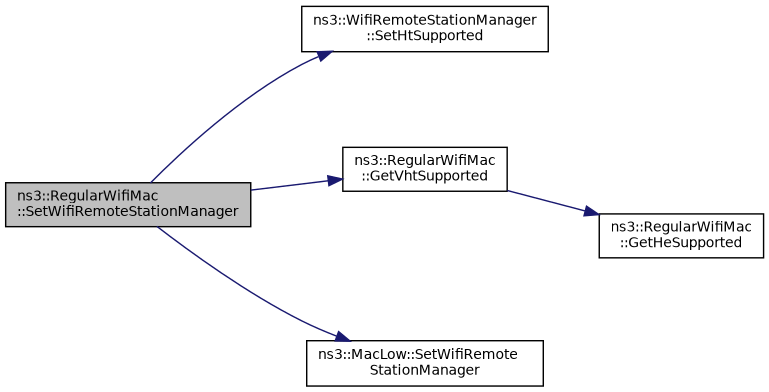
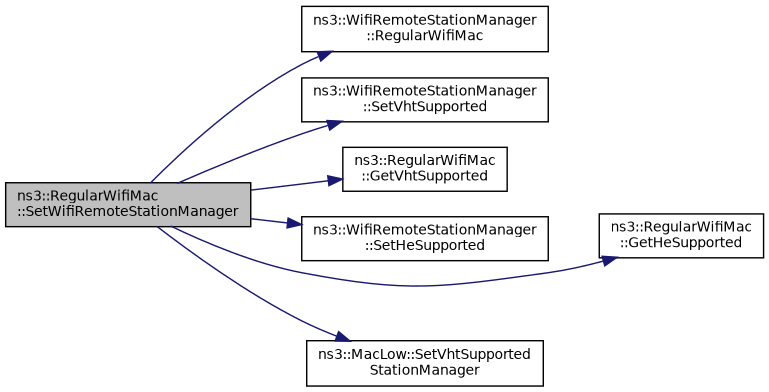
node "ns3::WifiRemoteStationManager ::SetHtSupported": label "ns3::WifiRemoteStationManager ::SetHtSupported" -> "ns3::WifiRemoteStationManager ::RegularWifiMac"
node "ns3::WifiRemoteStationManager ::SetVhtSupported": added
edge "ns3::RegularWifiMac ::GetVhtSupported" -> "ns3::RegularWifiMac ::GetHeSupported": now "ns3::RegularWifiMac ::SetWifiRemoteStationManager" -> "ns3::RegularWifiMac ::GetHeSupported"
node "ns3::WifiRemoteStationManager ::SetHeSupported": added
node "ns3::MacLow::SetWifiRemote StationManager": label "ns3::MacLow::SetWifiRemote StationManager" -> "ns3::MacLow::SetVhtSupported StationManager"
